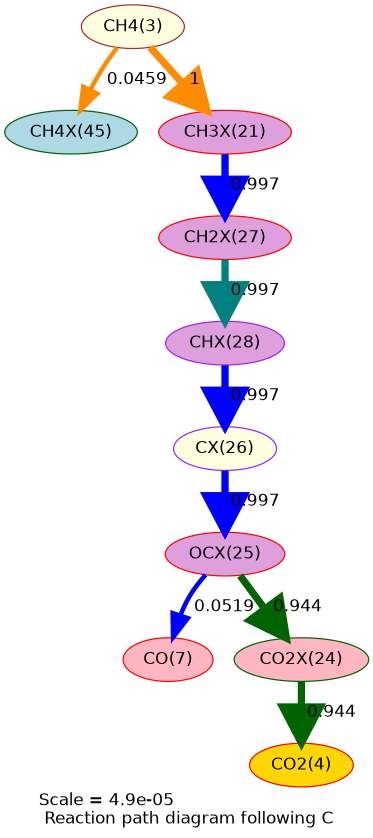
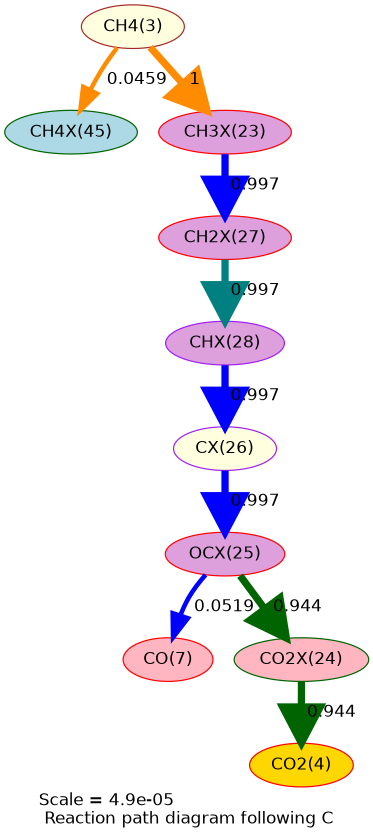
node "CH3X(21)": label "CH3X(21)" -> "CH3X(23)"
